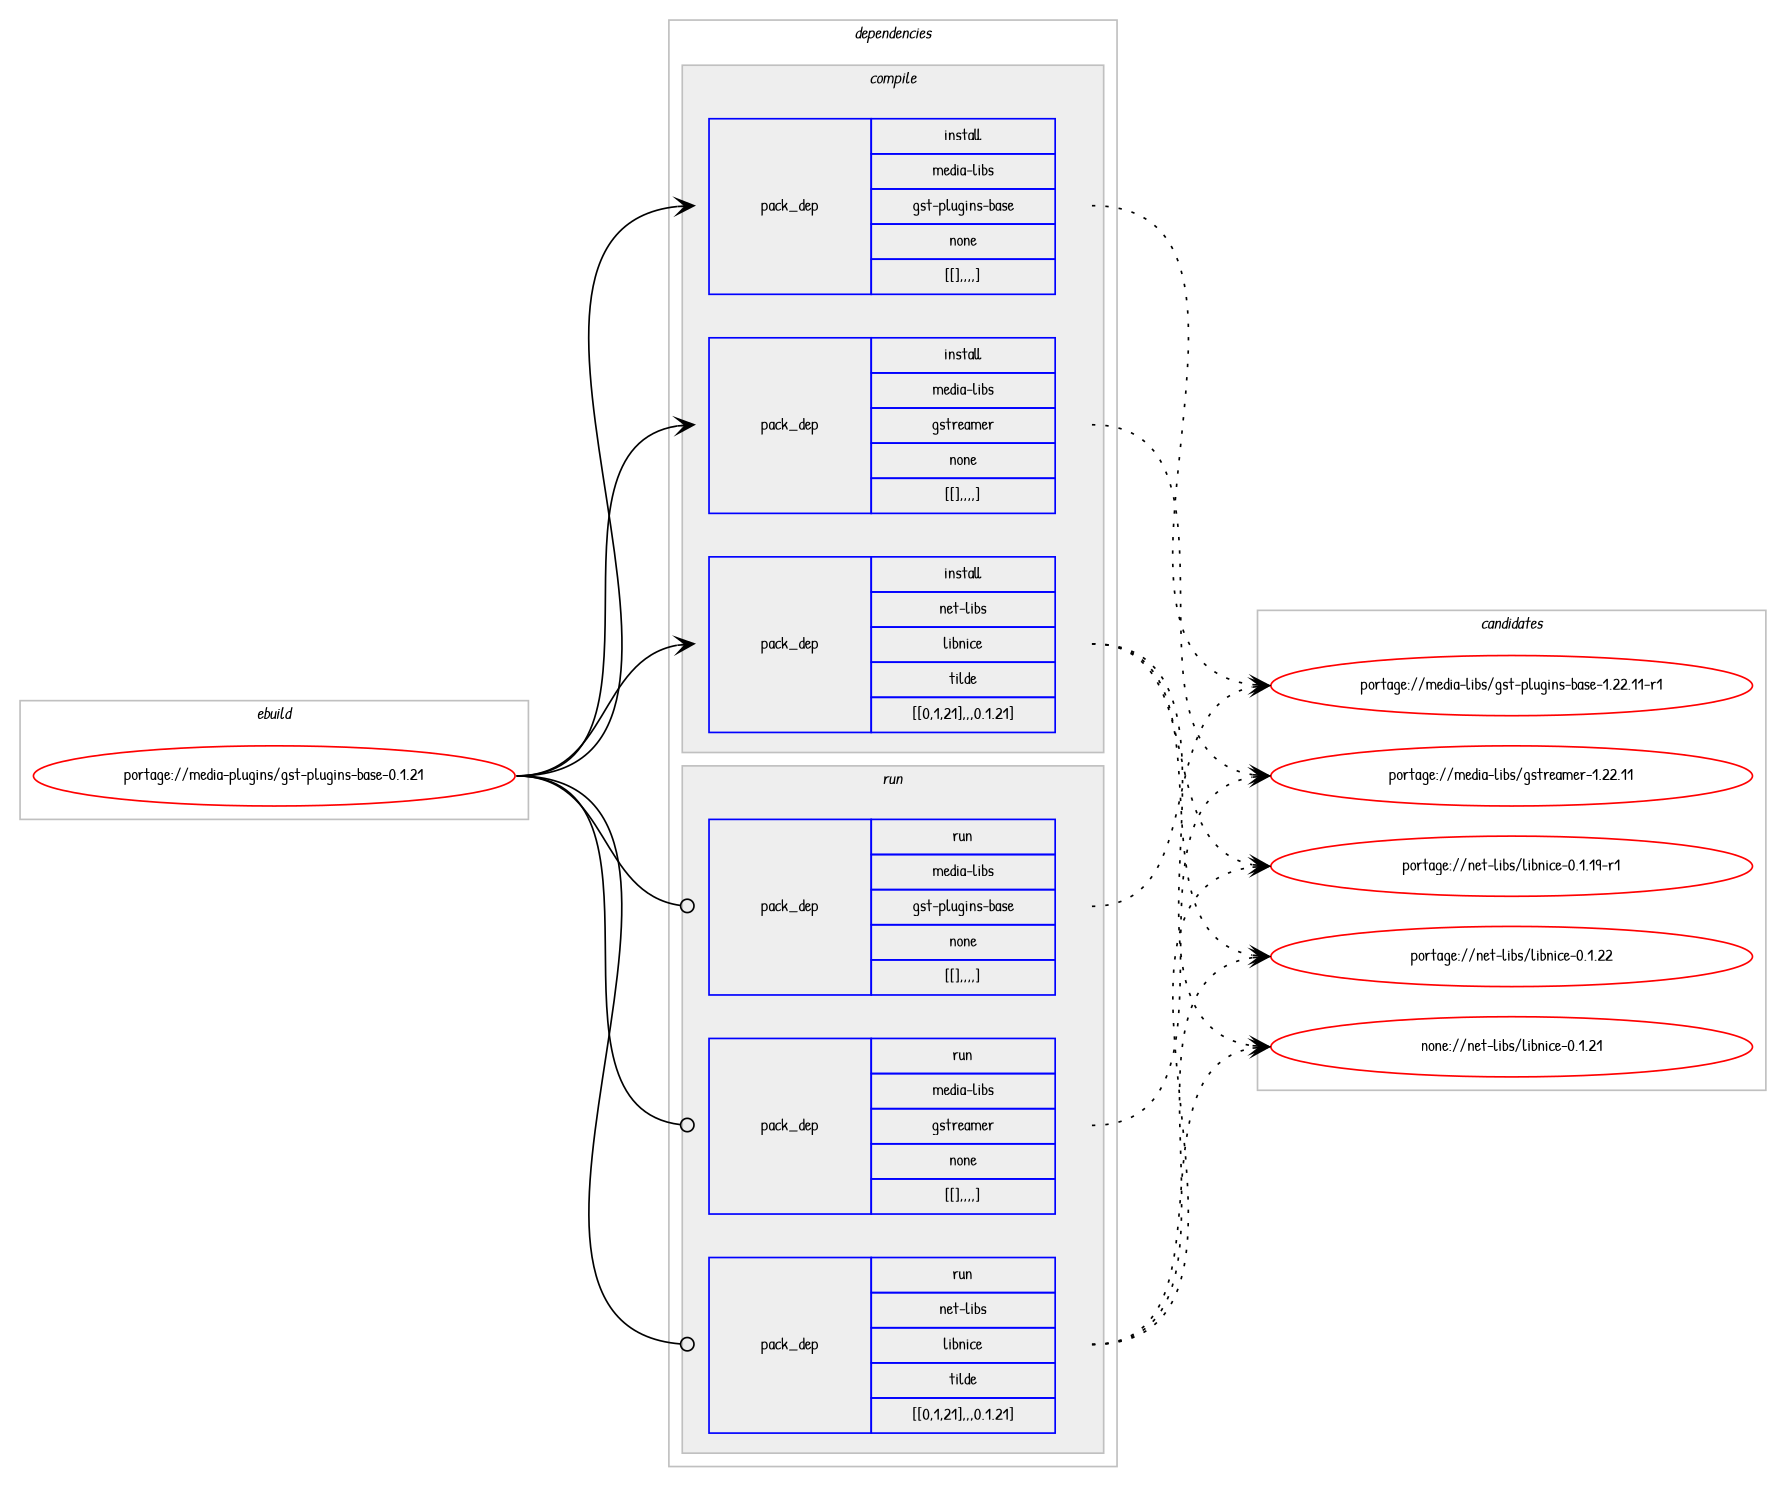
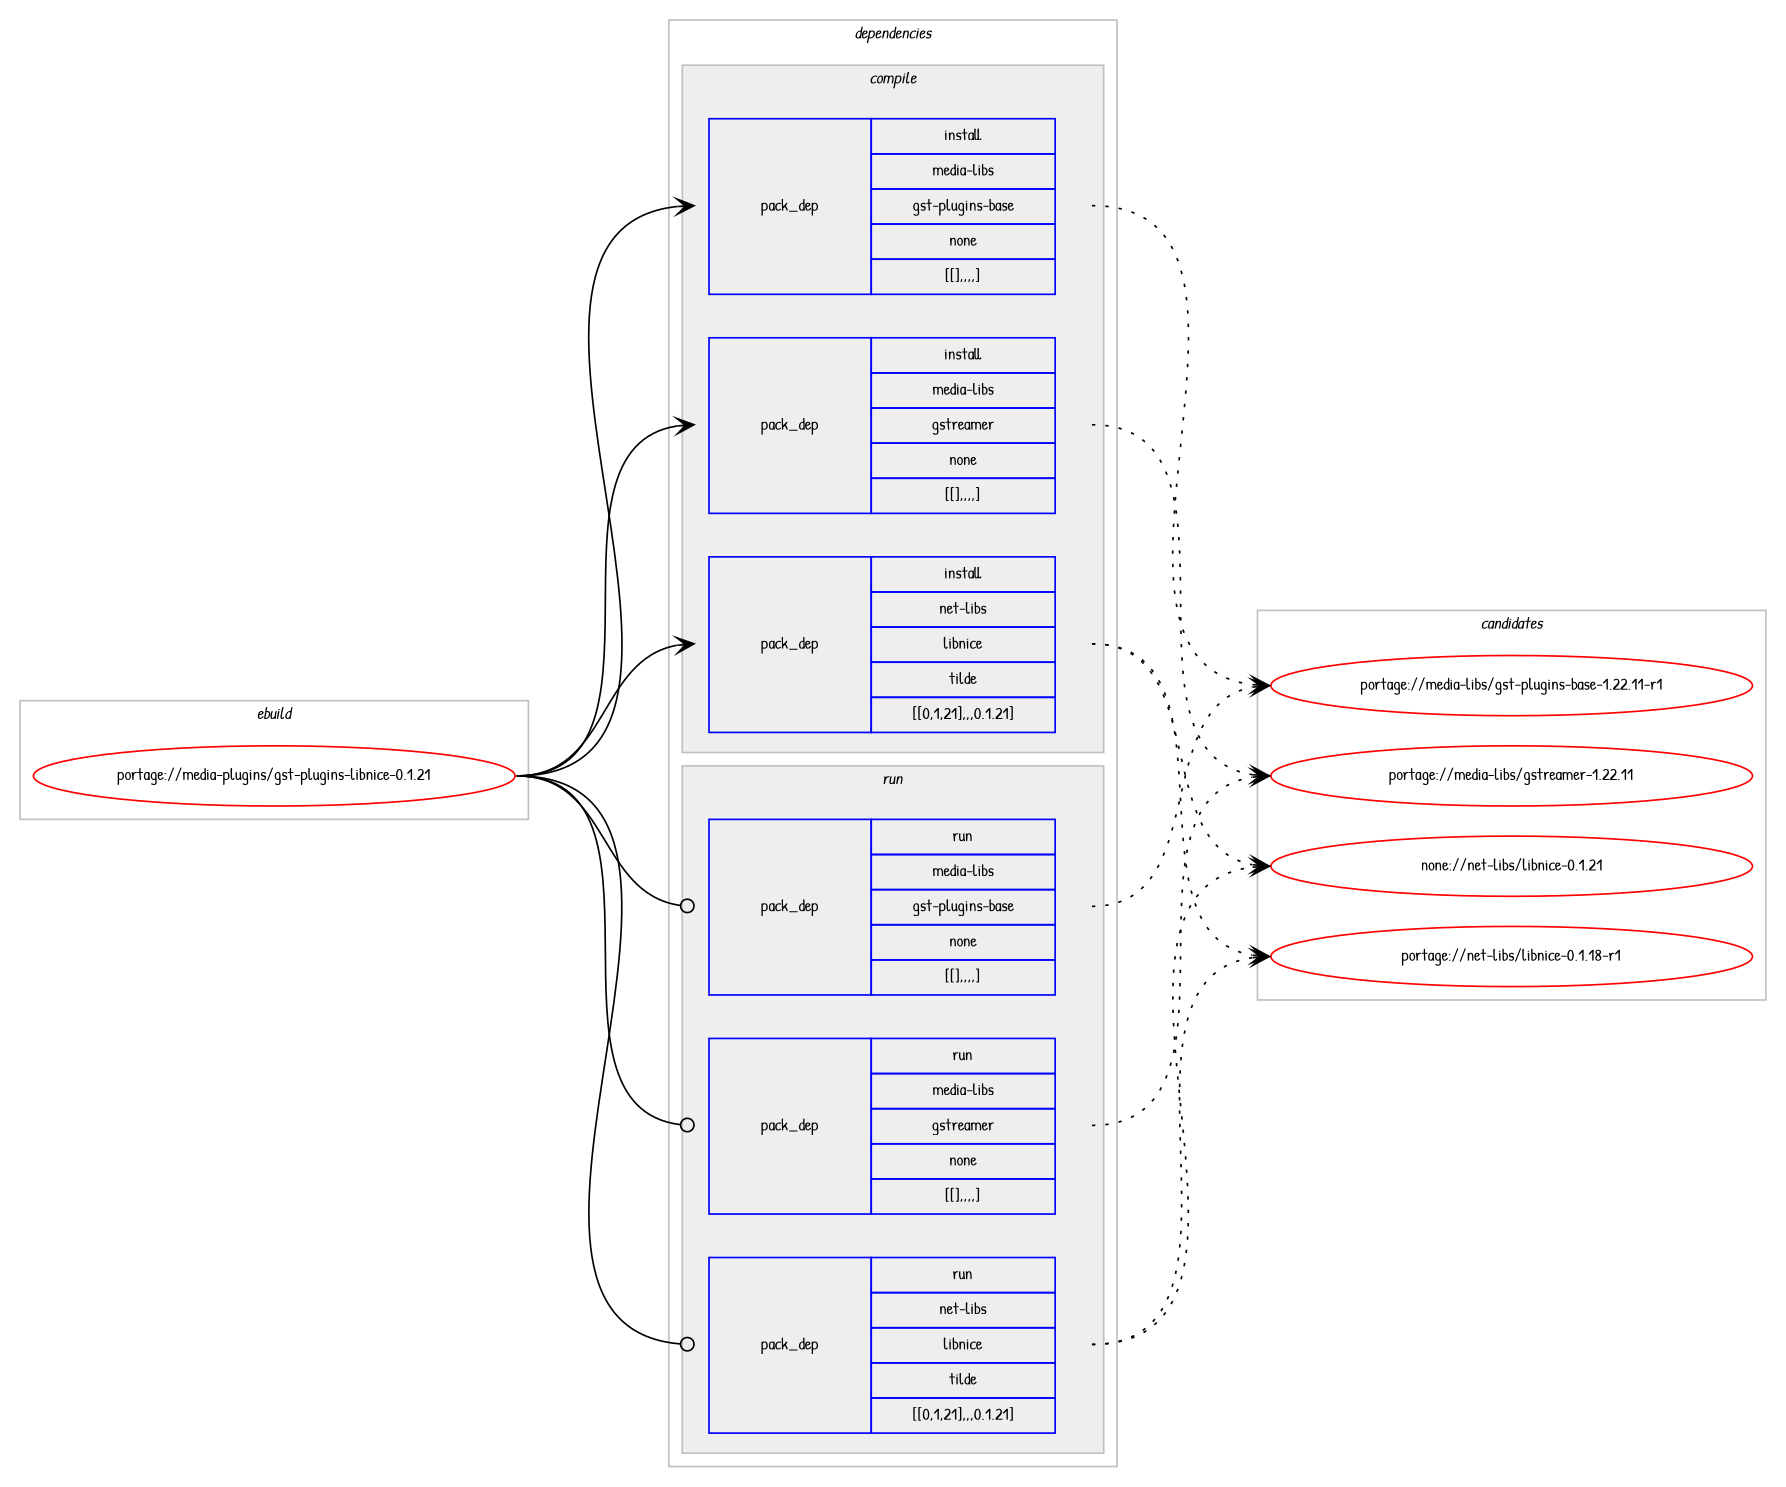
node "portage://media-plugins/gst-plugins-base-0.1.21": label "portage://media-plugins/gst-plugins-base-0.1.21" -> "portage://media-plugins/gst-plugins-libnice-0.1.21"
node "portage://net-libs/libnice-0.1.19-r1": label "portage://net-libs/libnice-0.1.19-r1" -> "portage://net-libs/libnice-0.1.18-r1"
node "portage://net-libs/libnice-0.1.22": removed
